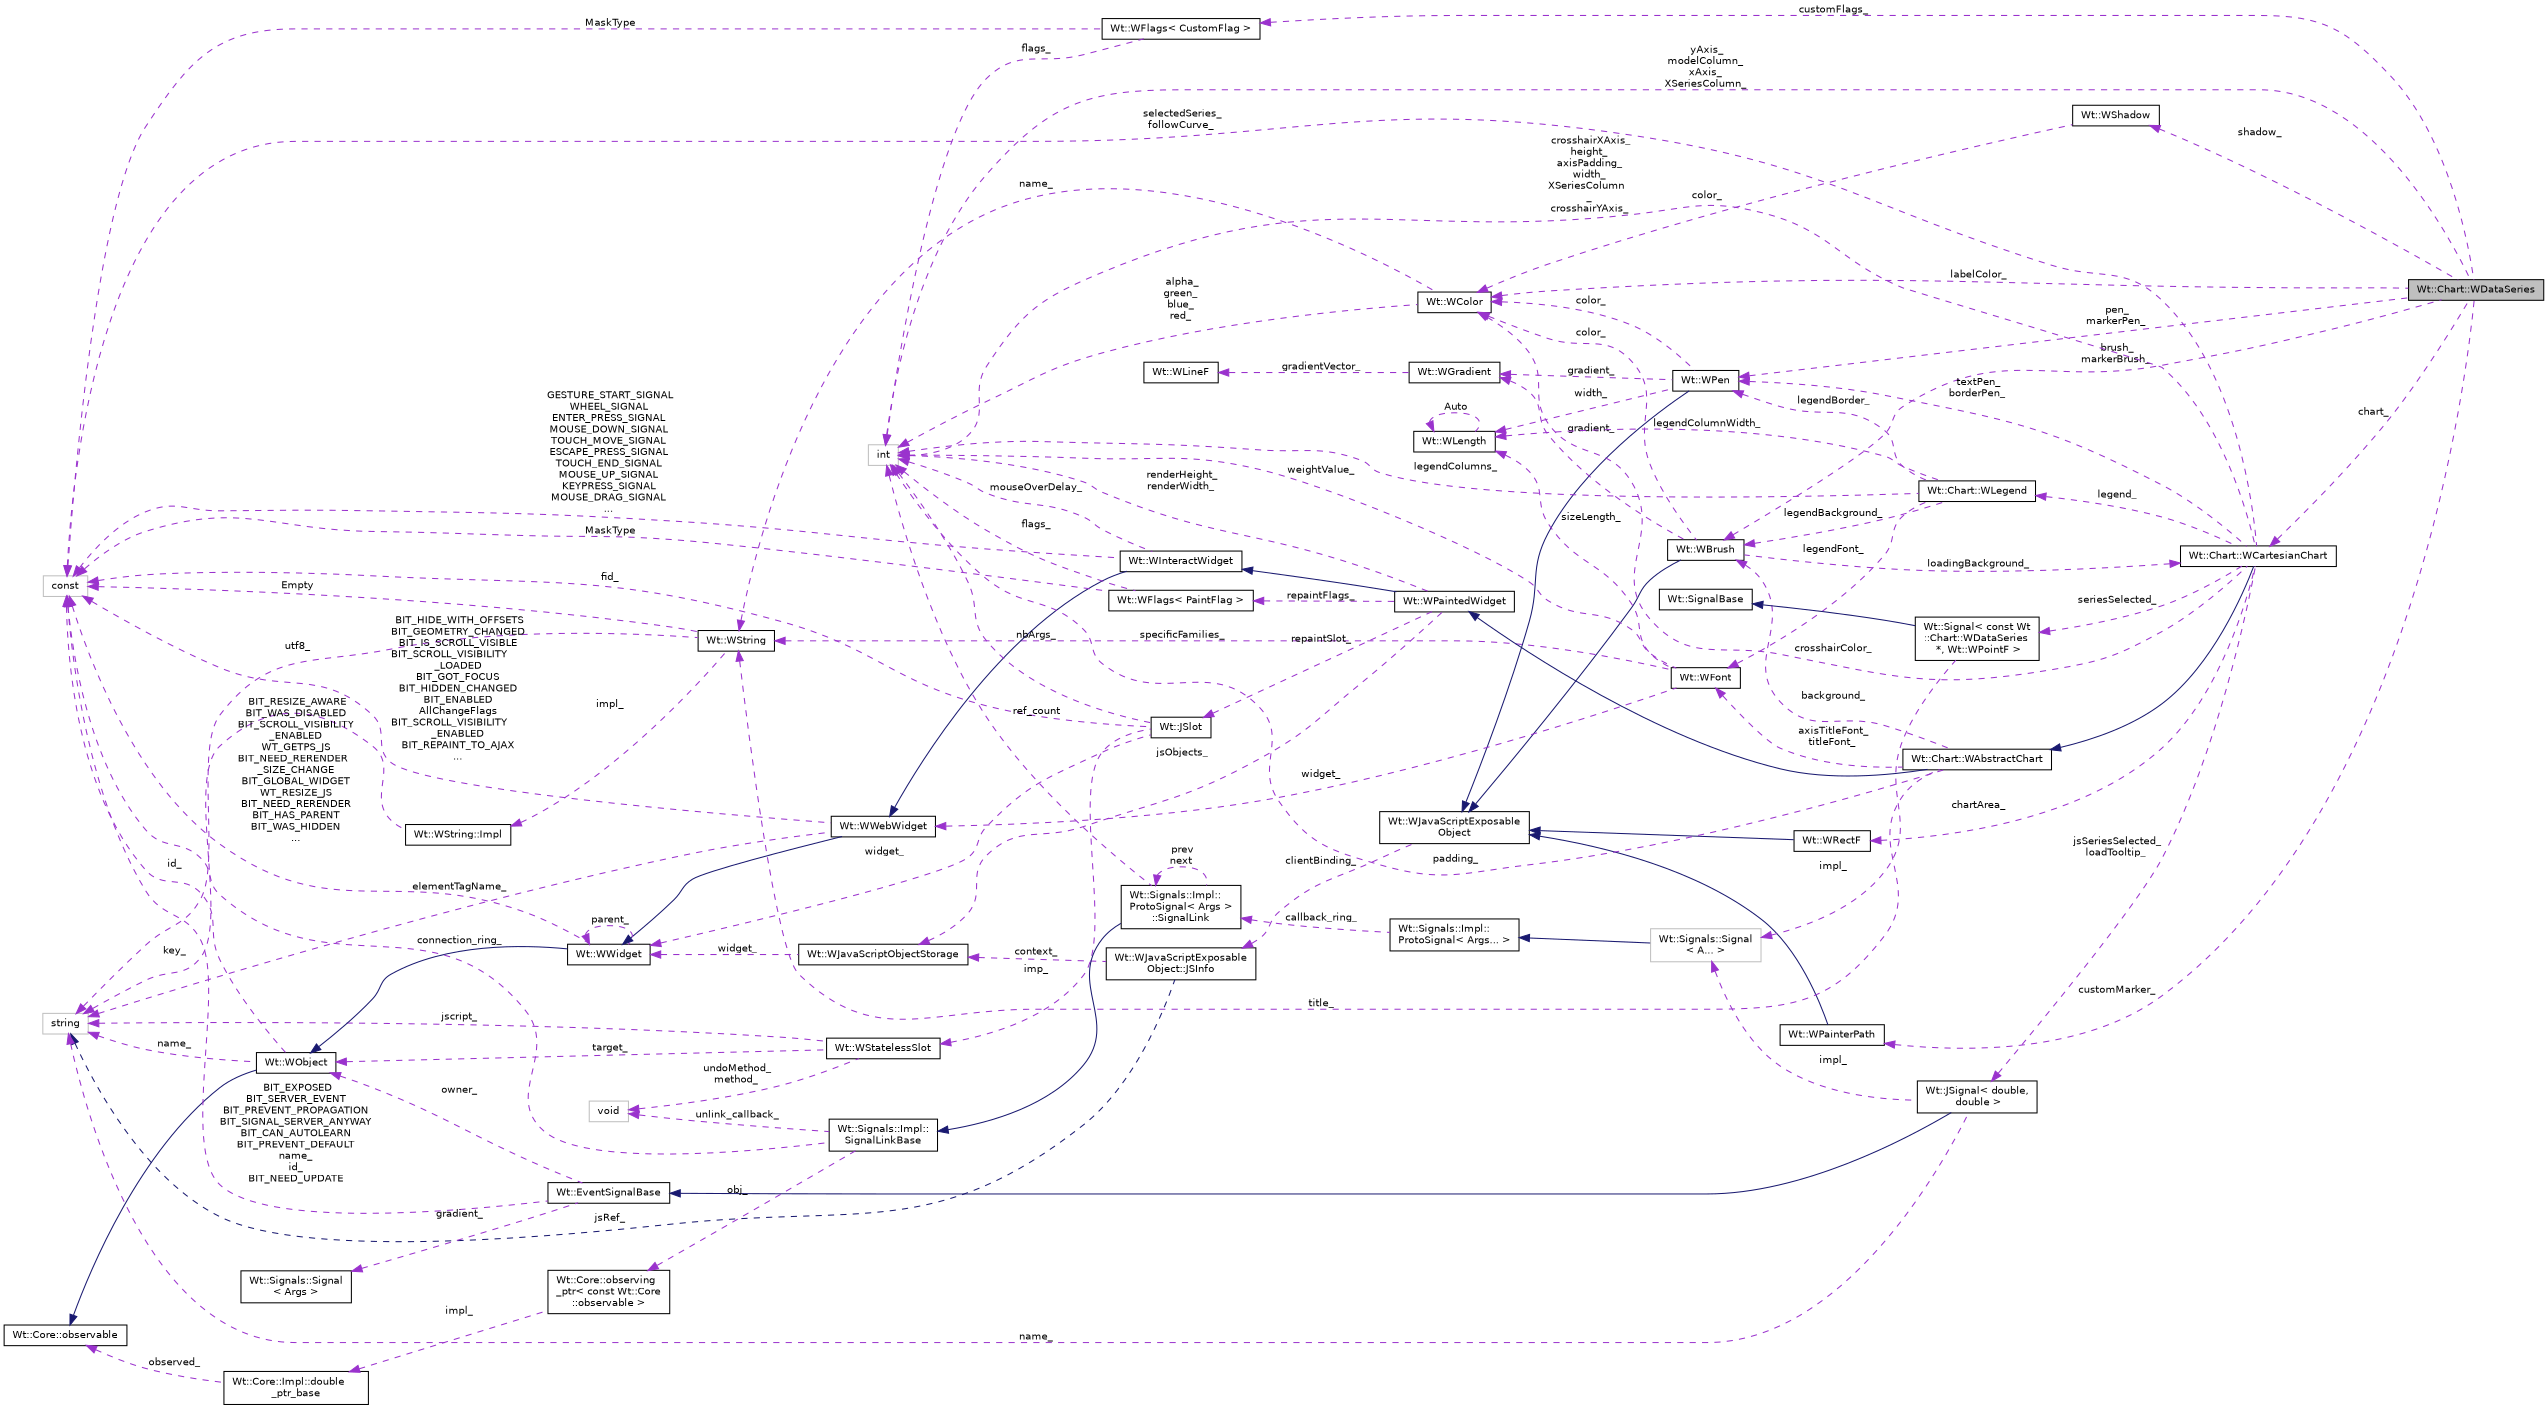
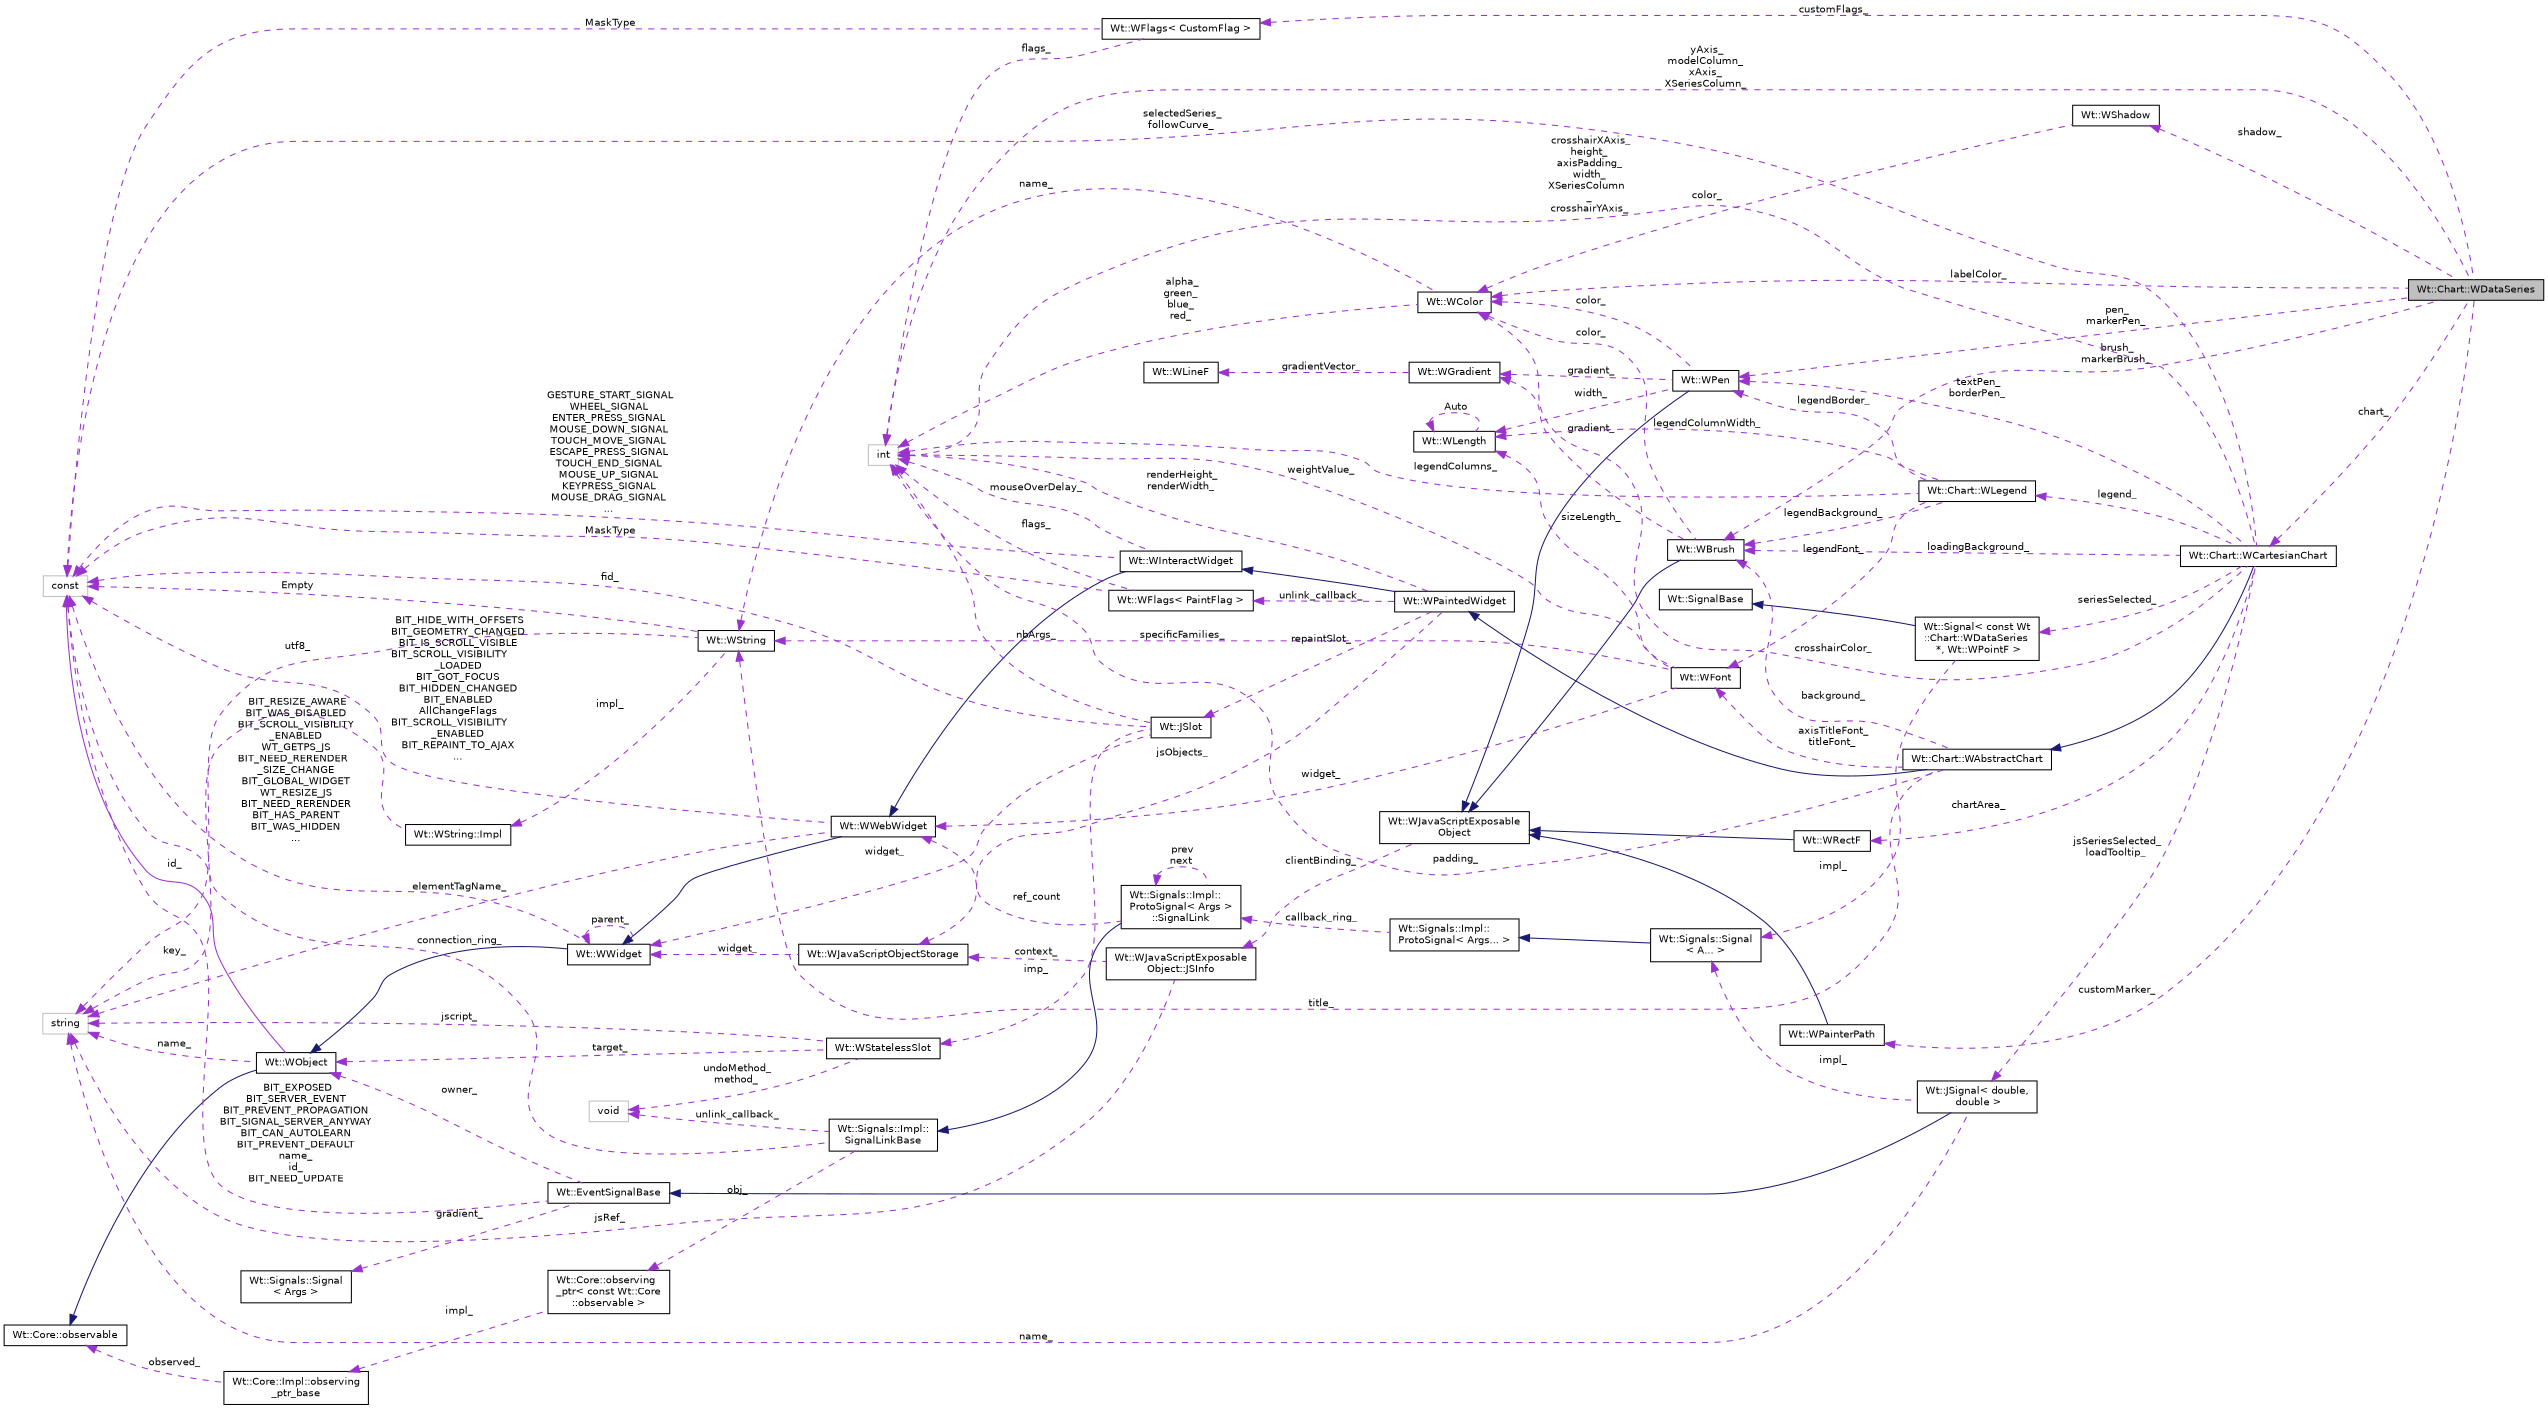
edge "Wt::WBrush" -> "Wt::Chart::WCartesianChart": reversed
edge "Wt::WPaintedWidget" -> "Wt::WFlags< PaintFlag >": label " repaintFlags_" -> " unlink_callback_"
edge "Wt::Signals::Impl:: ProtoSignal< Args > ::SignalLink" -> "int": now "Wt::Signals::Impl:: ProtoSignal< Args > ::SignalLink" -> "Wt::WWebWidget"
edge "Wt::WObject" -> "const": style dashed -> solid
node "Wt::Signals::Signal < A... >": color grey75 -> black
edge "Wt::WJavaScriptExposable Object::JSInfo" -> "string": color midnightblue -> darkorchid3
node "Wt::Core::Impl::double _ptr_base": label "Wt::Core::Impl::double _ptr_base" -> "Wt::Core::Impl::observing _ptr_base"
